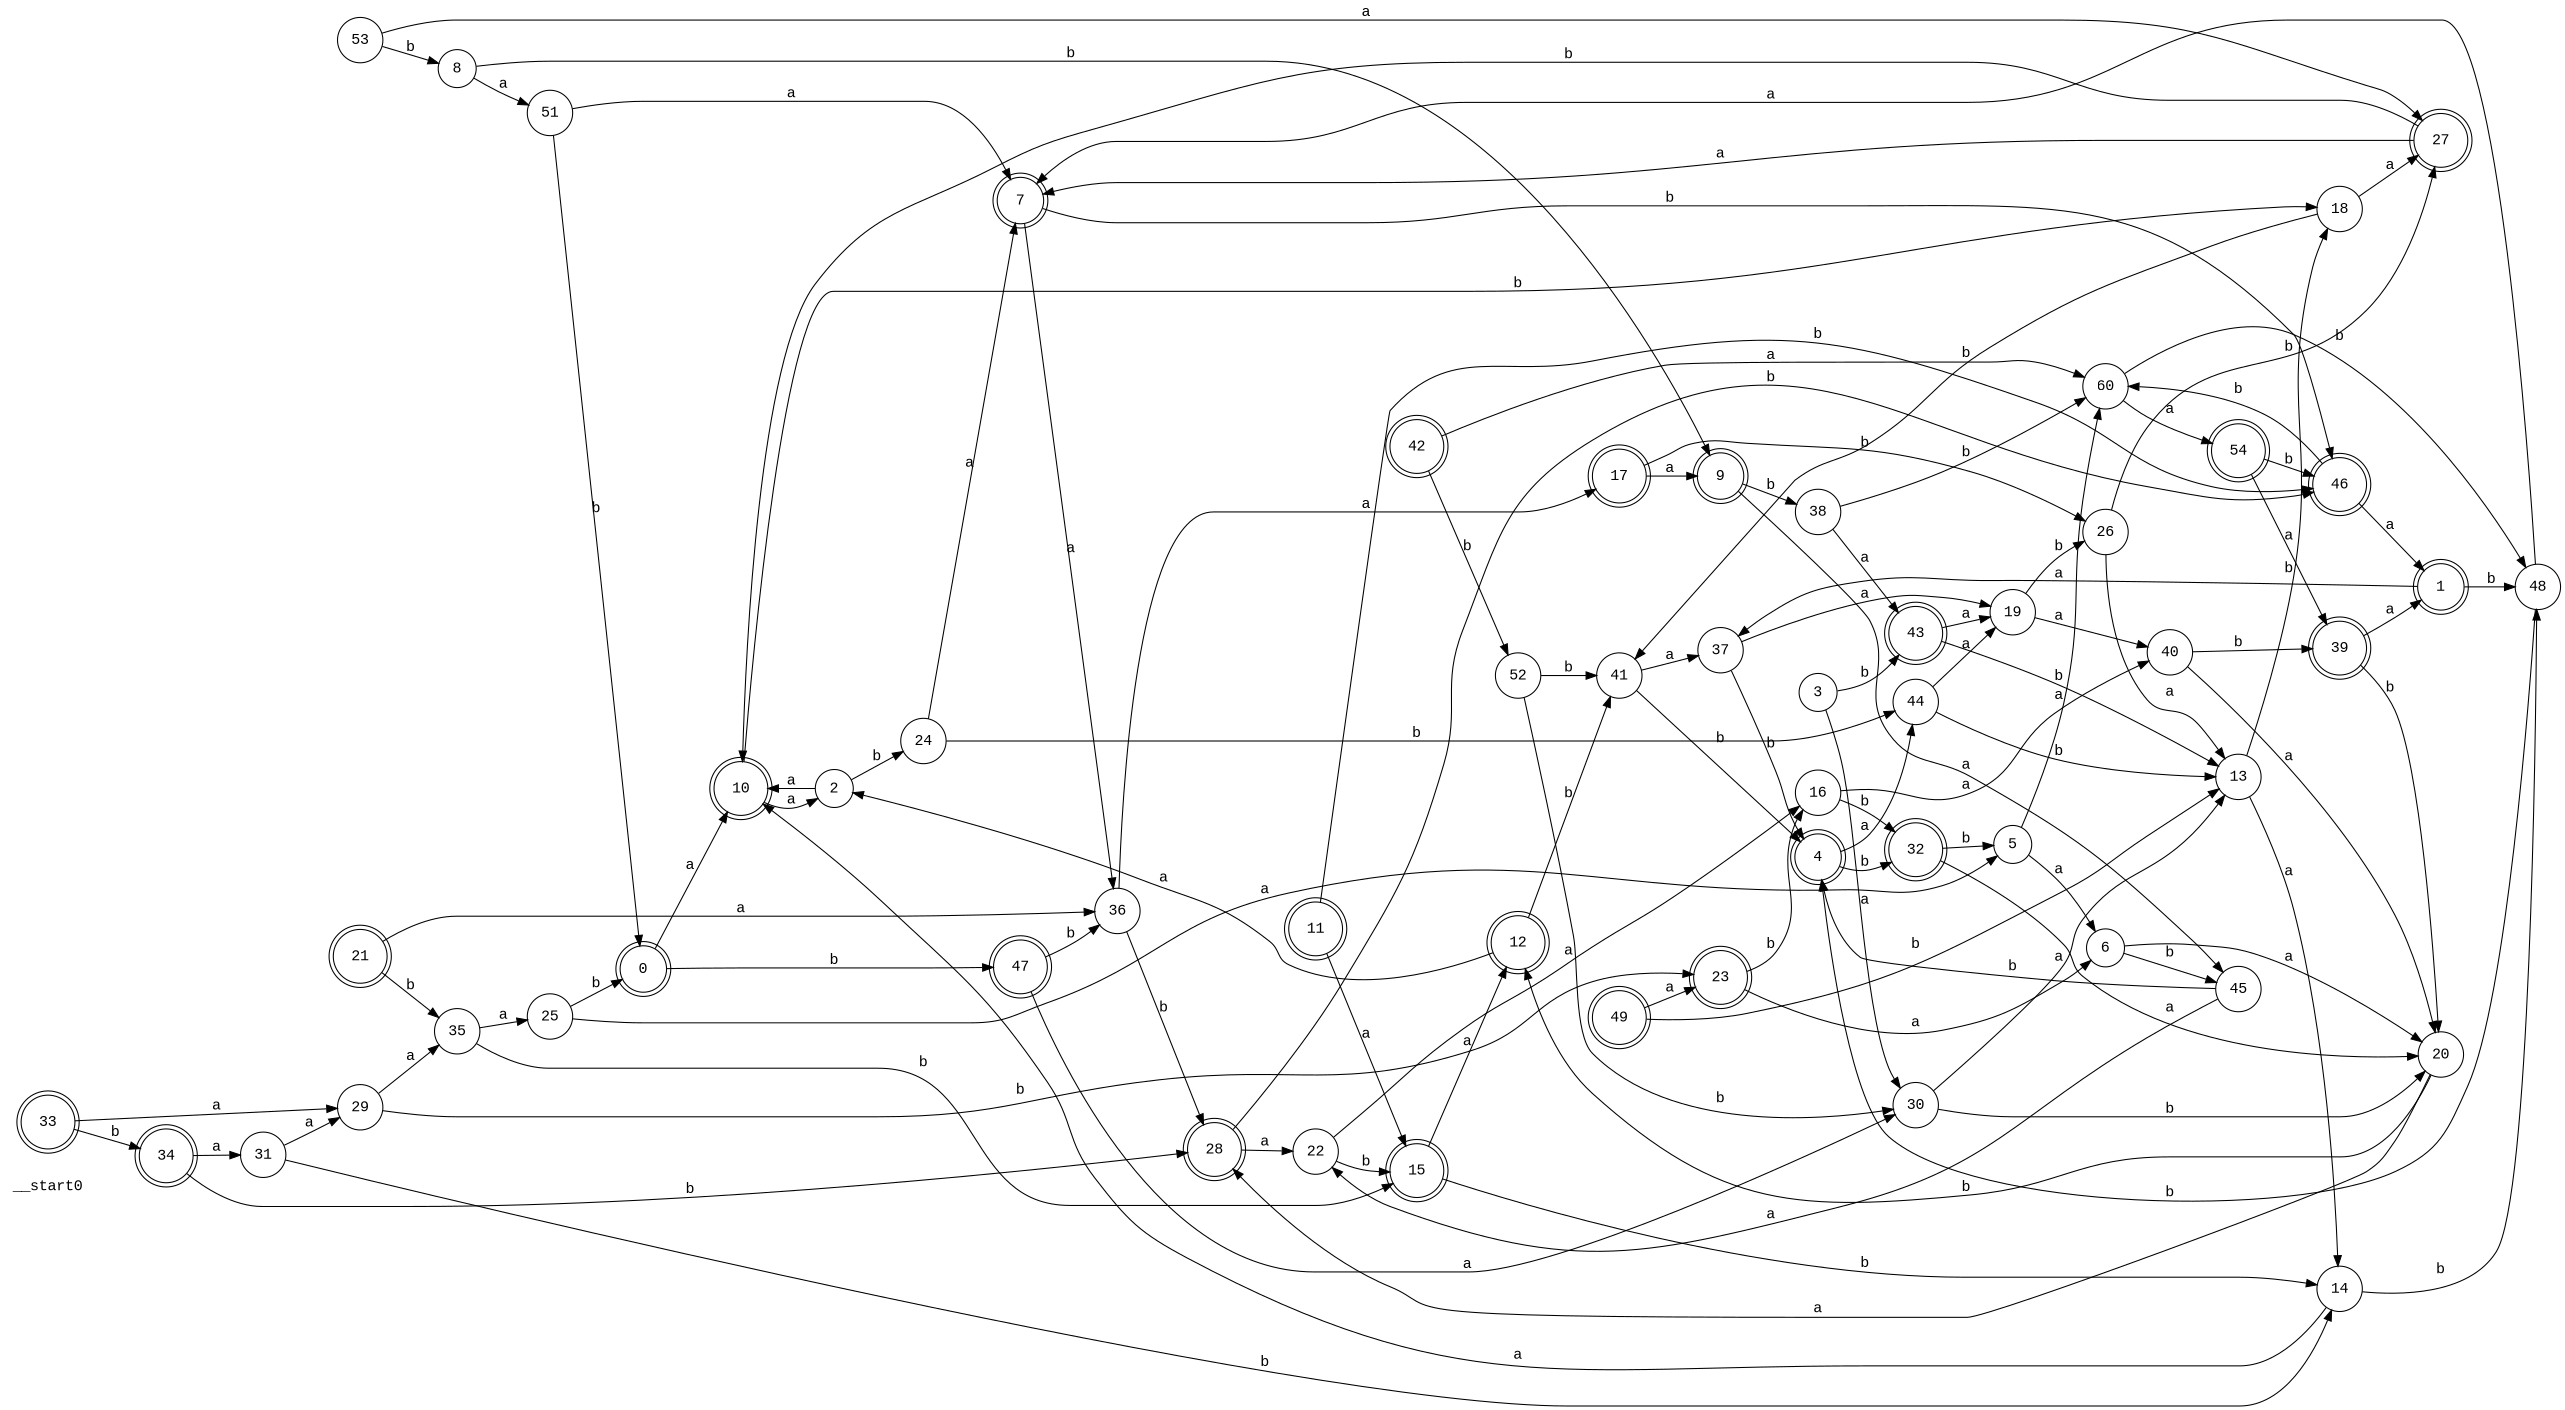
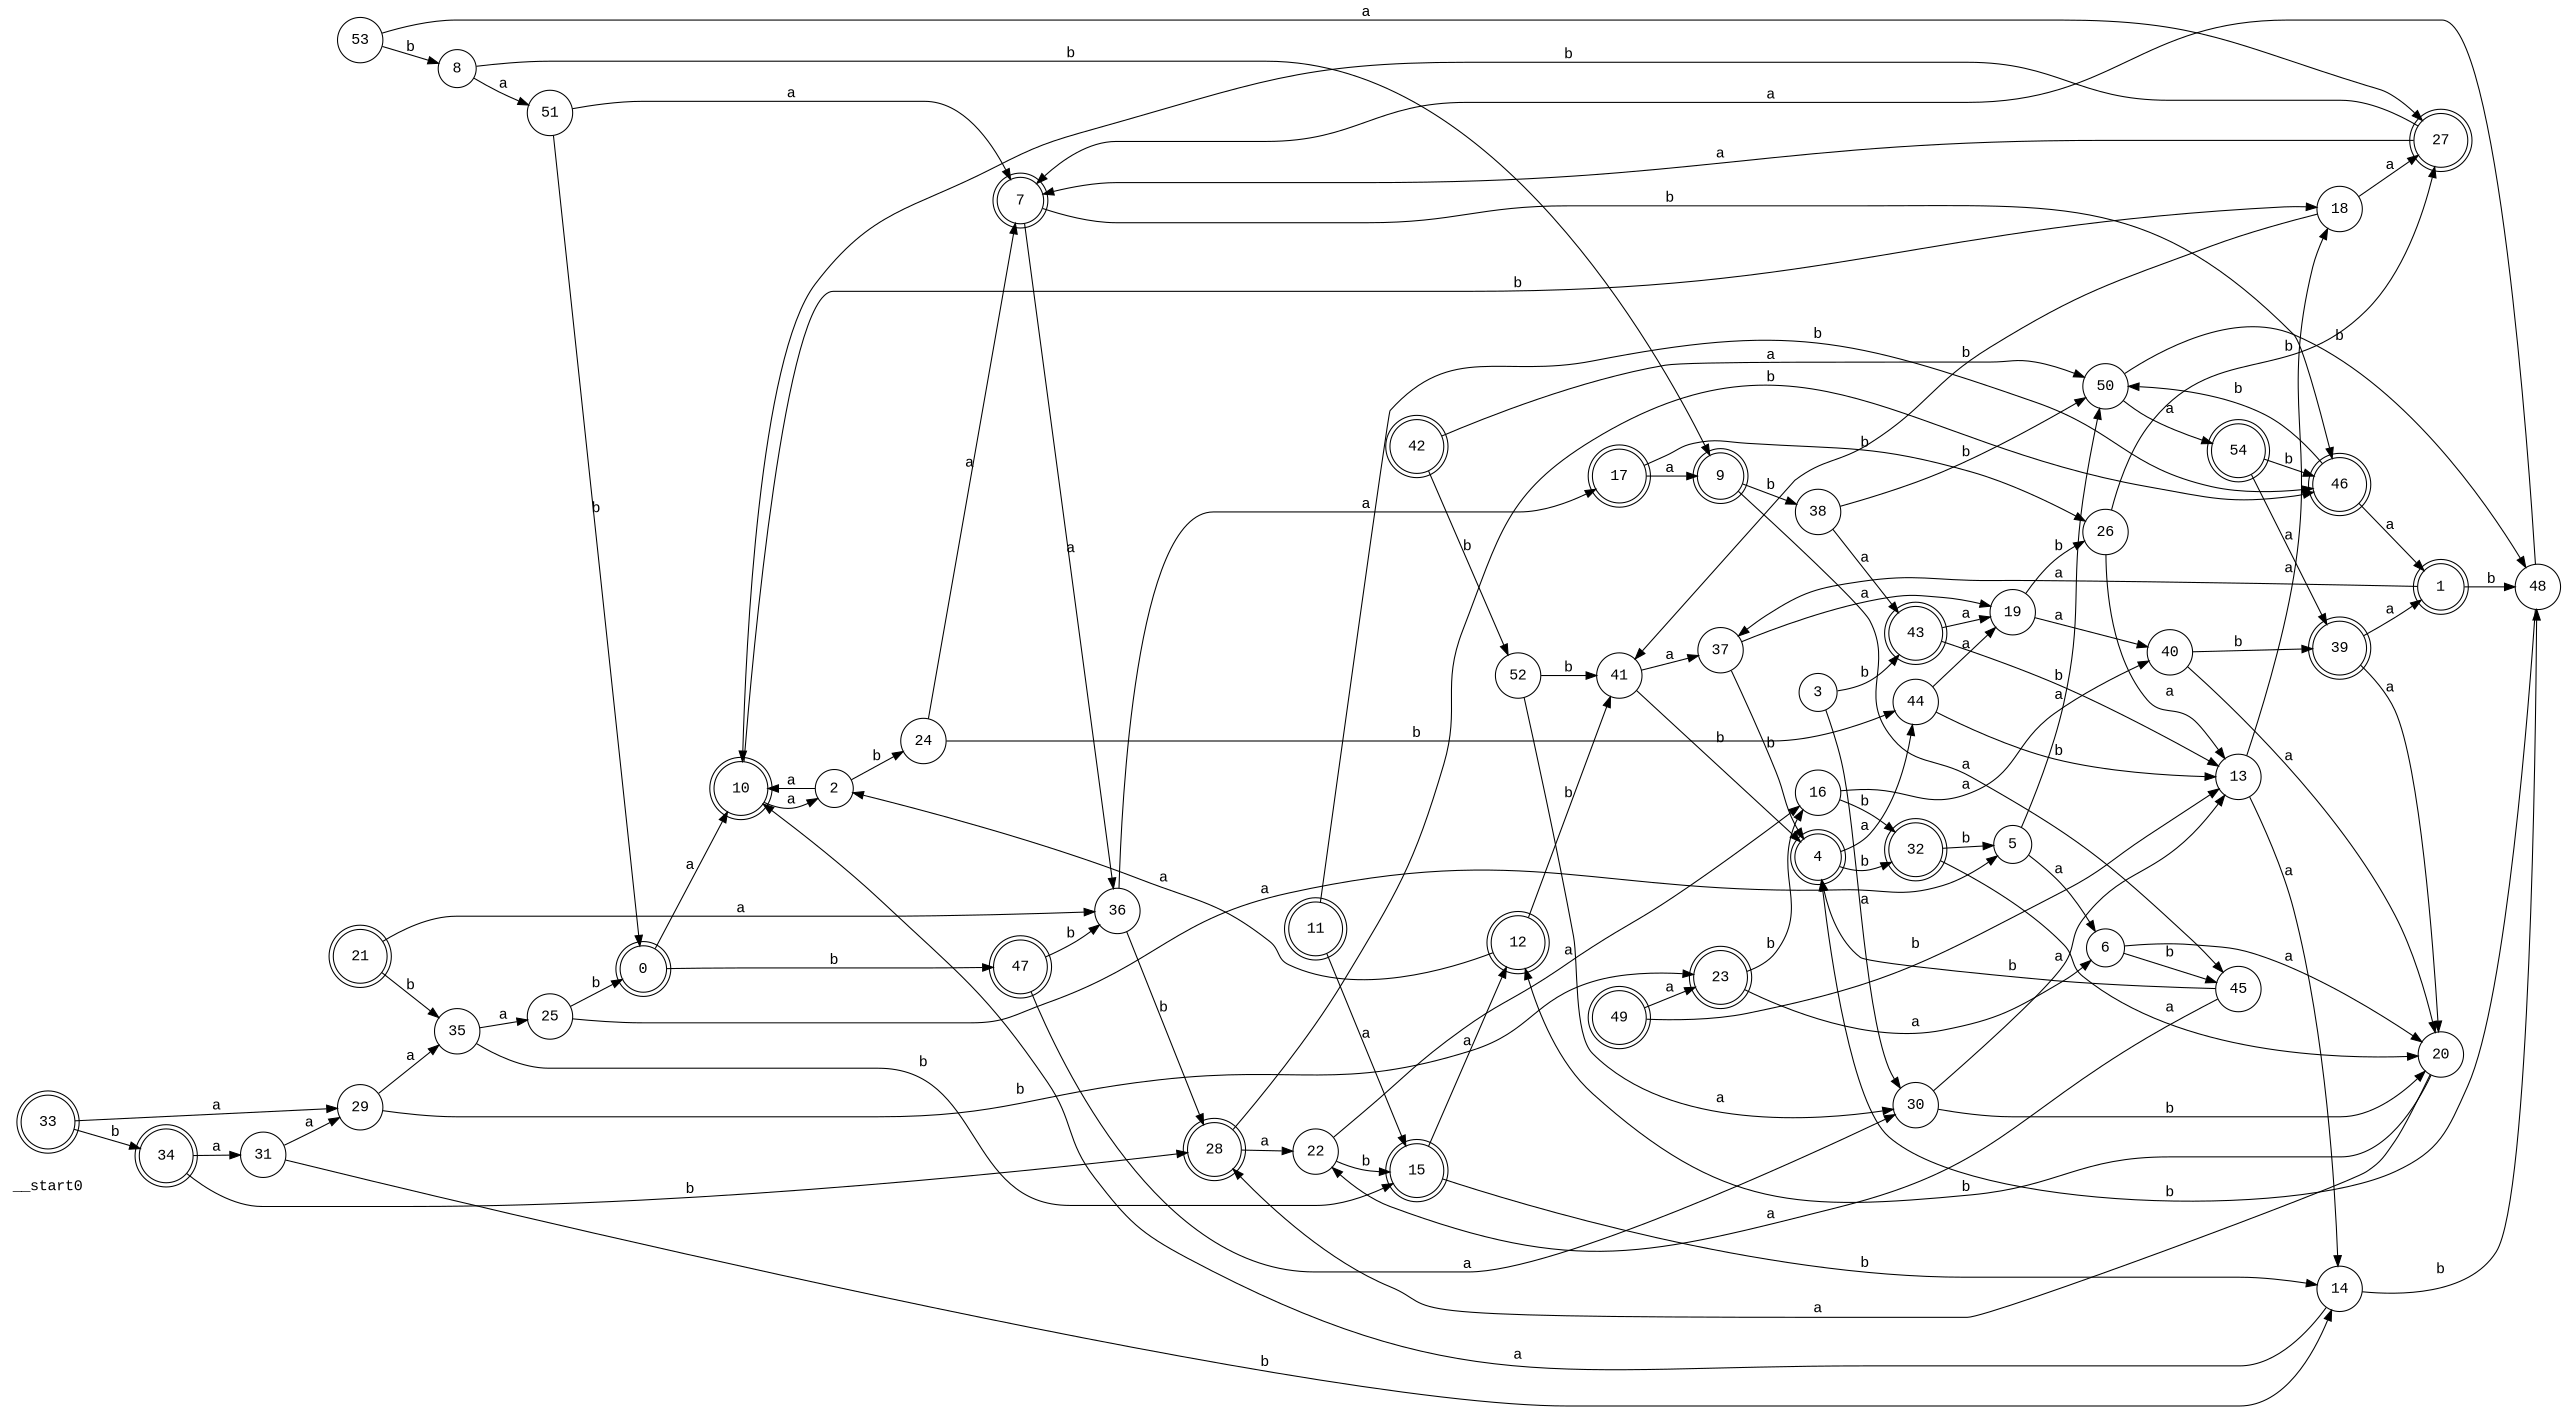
node "60": label "60" -> "50"
edge "13" -> "18": label "b" -> "a"
edge "39" -> "20": label "b" -> "a"
edge "52" -> "30": label "b" -> "a"
